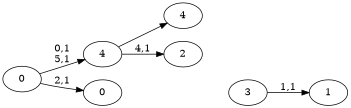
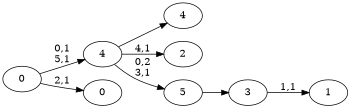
node "5": added
